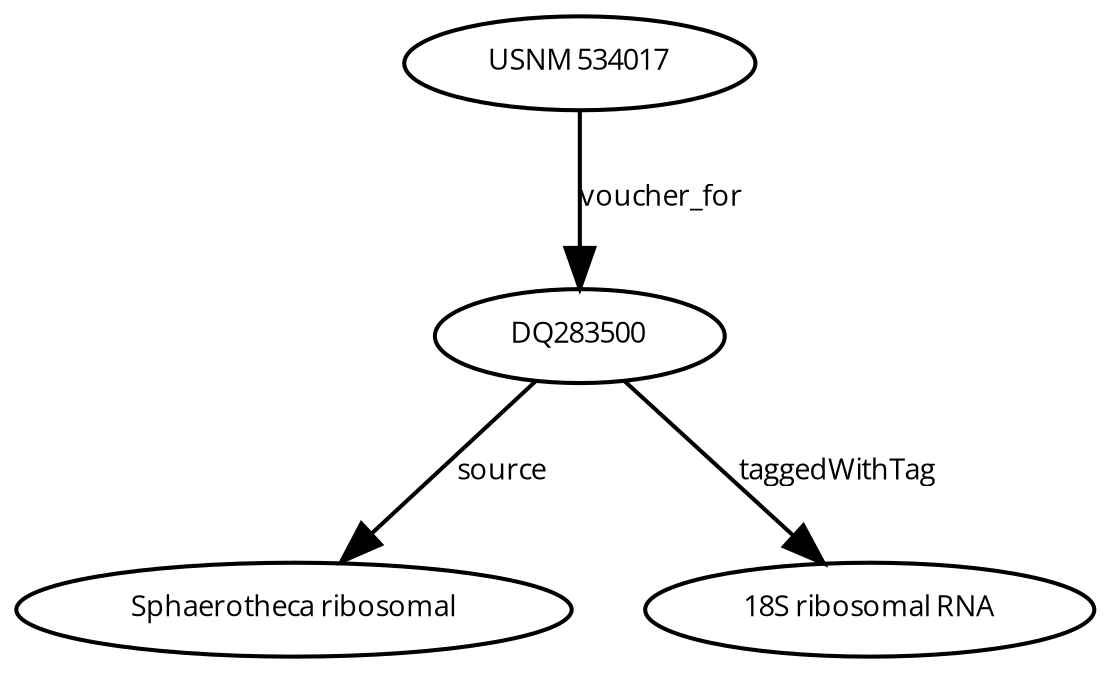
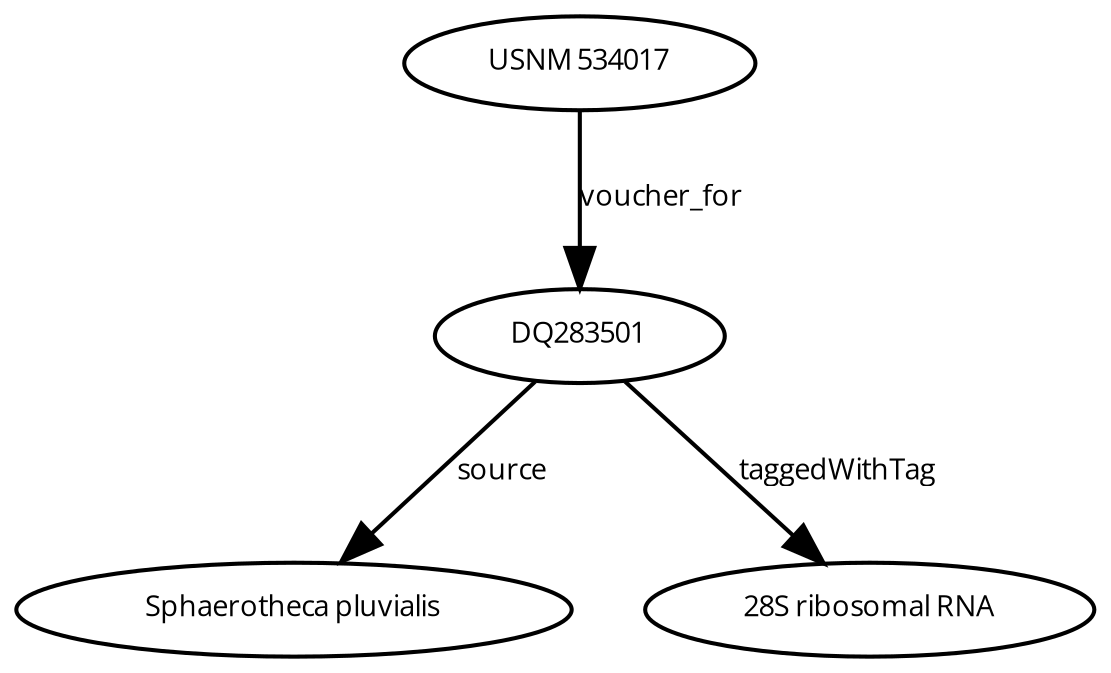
node "DQ283500": label "DQ283500" -> "DQ283501"
node "Sphaerotheca ribosomal": label "Sphaerotheca ribosomal" -> "Sphaerotheca pluvialis"
node "18S ribosomal RNA": label "18S ribosomal RNA" -> "28S ribosomal RNA"
